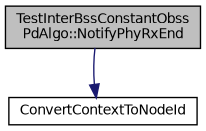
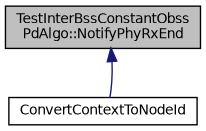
edge "TestInterBssConstantObss PdAlgo::NotifyPhyRxEnd" -> "ConvertContextToNodeId": reversed
